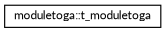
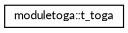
node "moduletoga::t_moduletoga": label "moduletoga::t_moduletoga" -> "moduletoga::t_toga"
